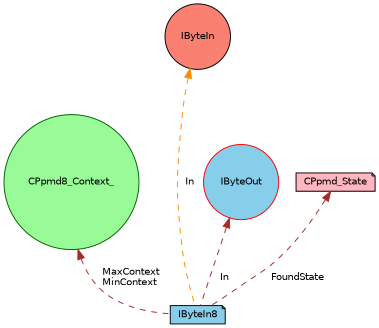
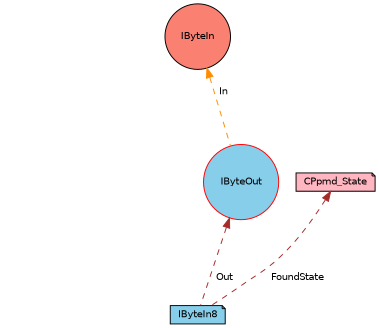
node "CPpmd8_Context_": removed
edge "IByteIn8" -> "IByteIn": now "IByteOut" -> "IByteIn"
edge "IByteIn8" -> "IByteOut": label " In" -> " Out"
